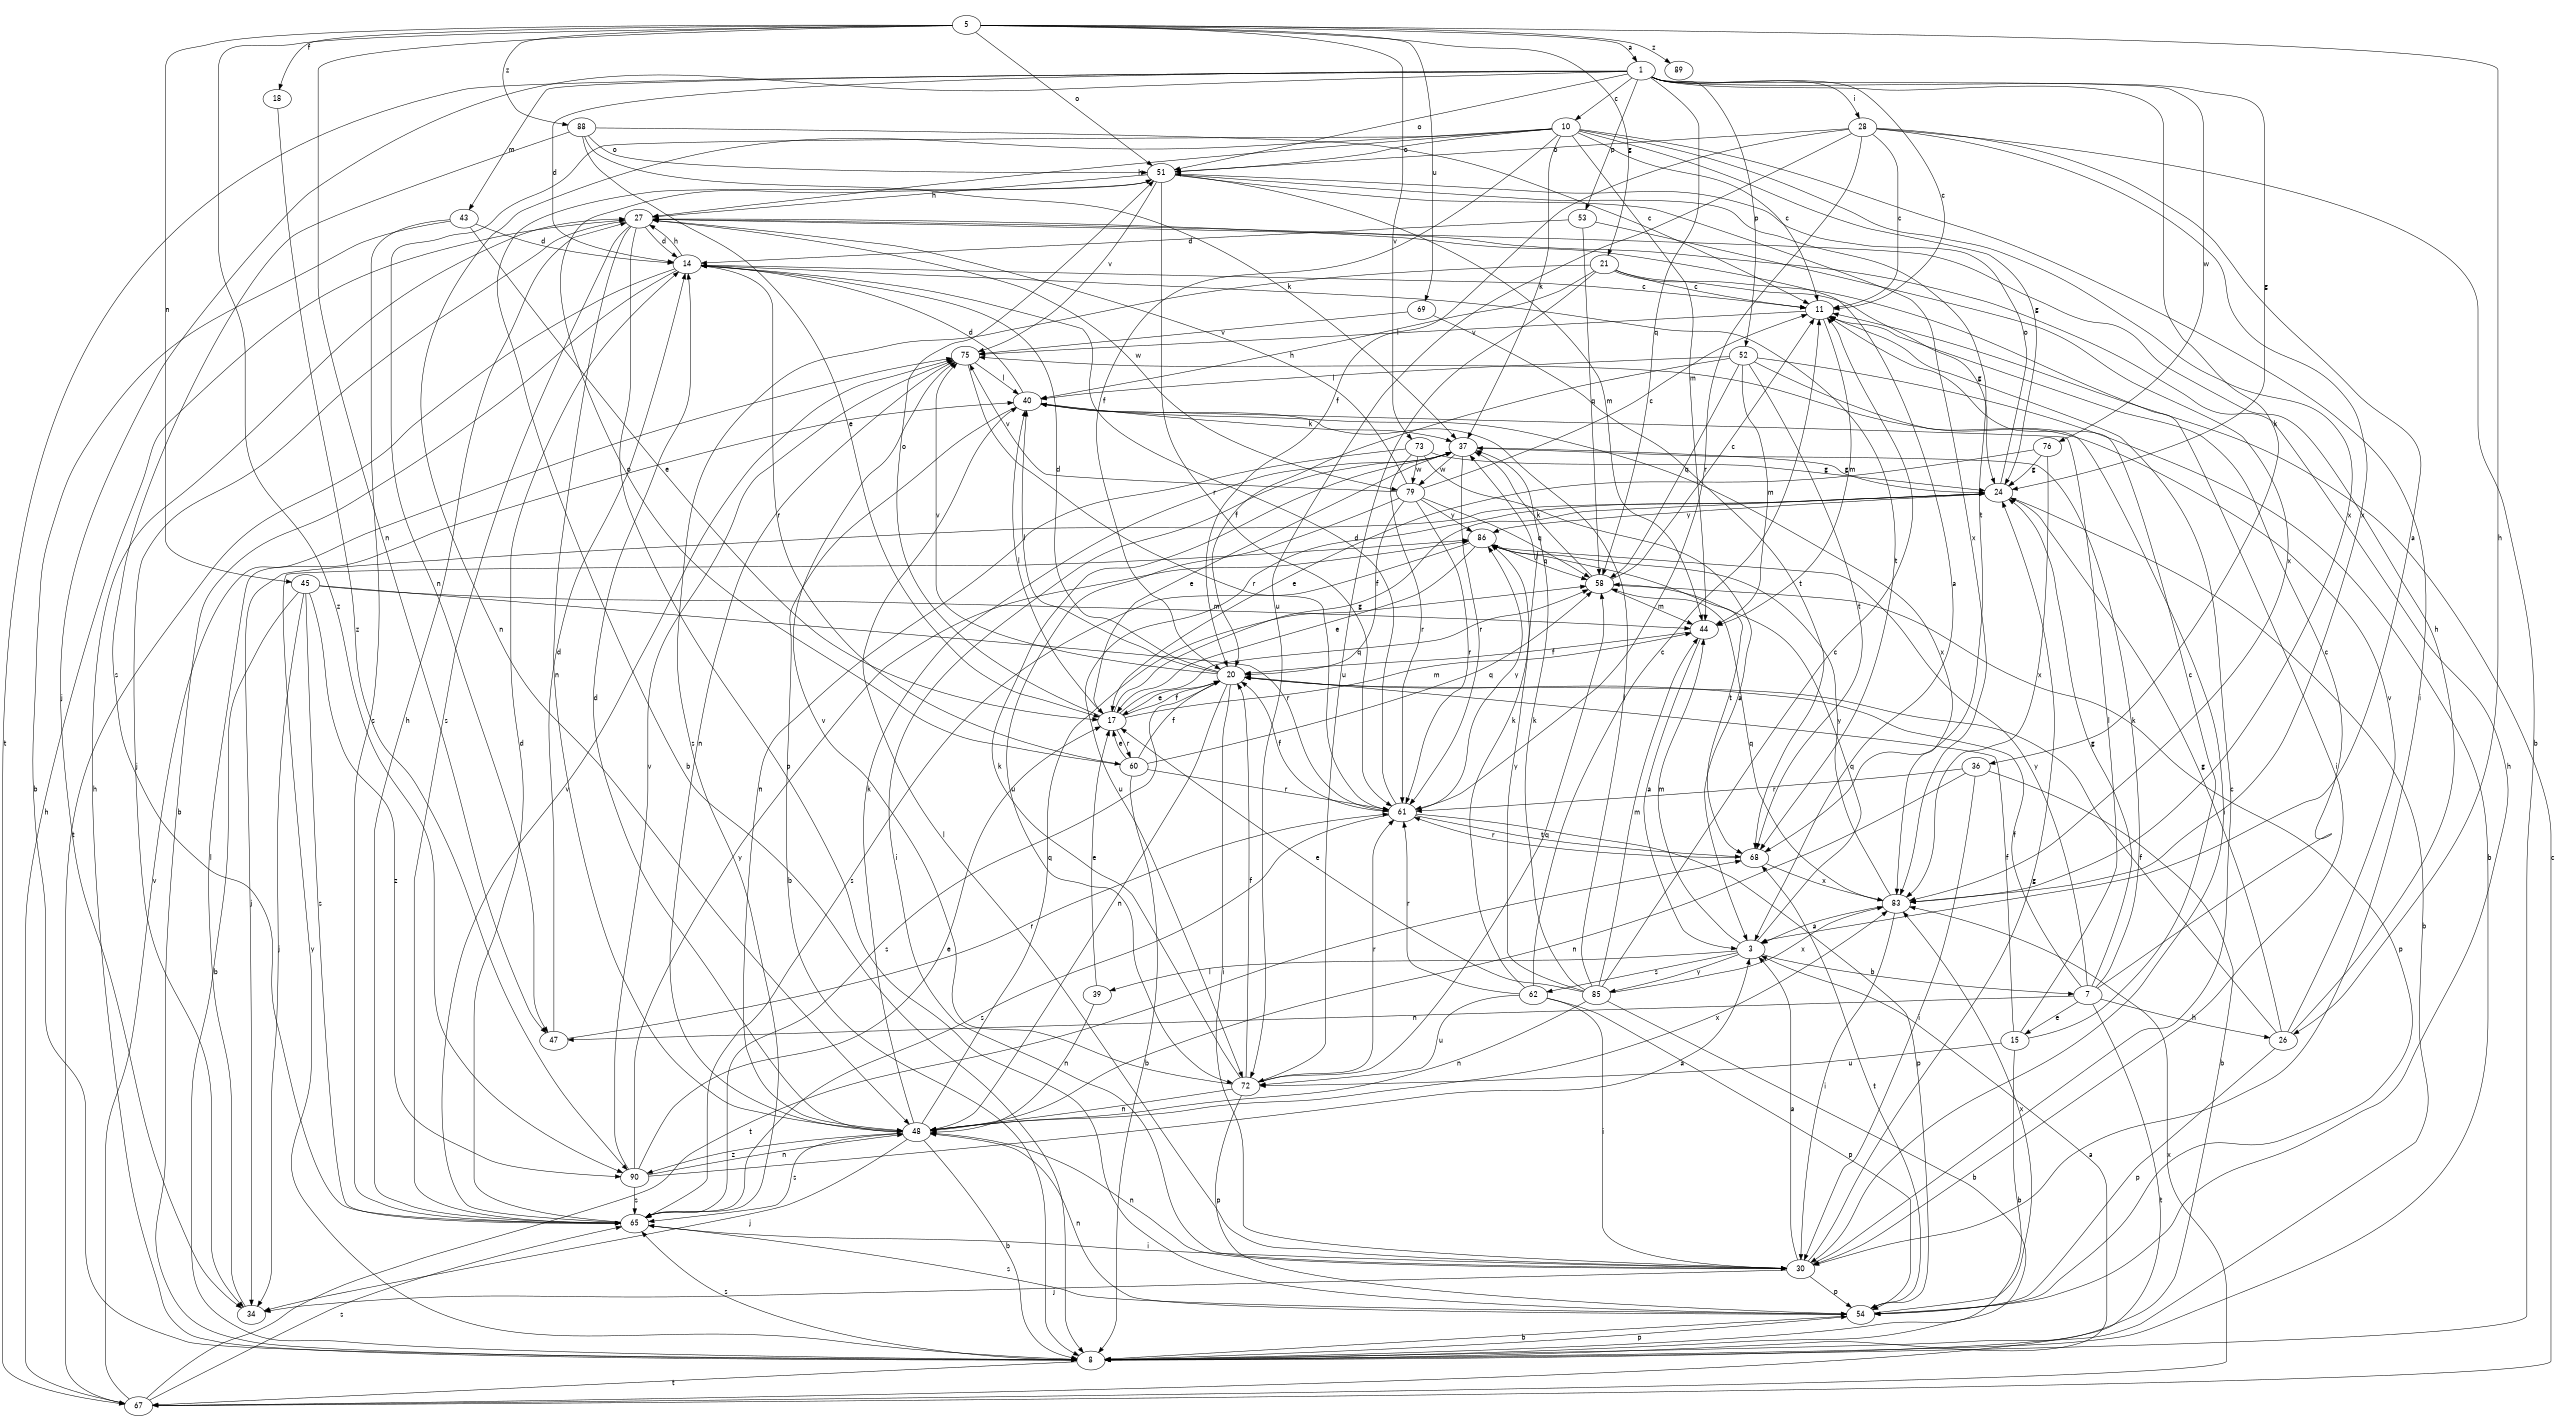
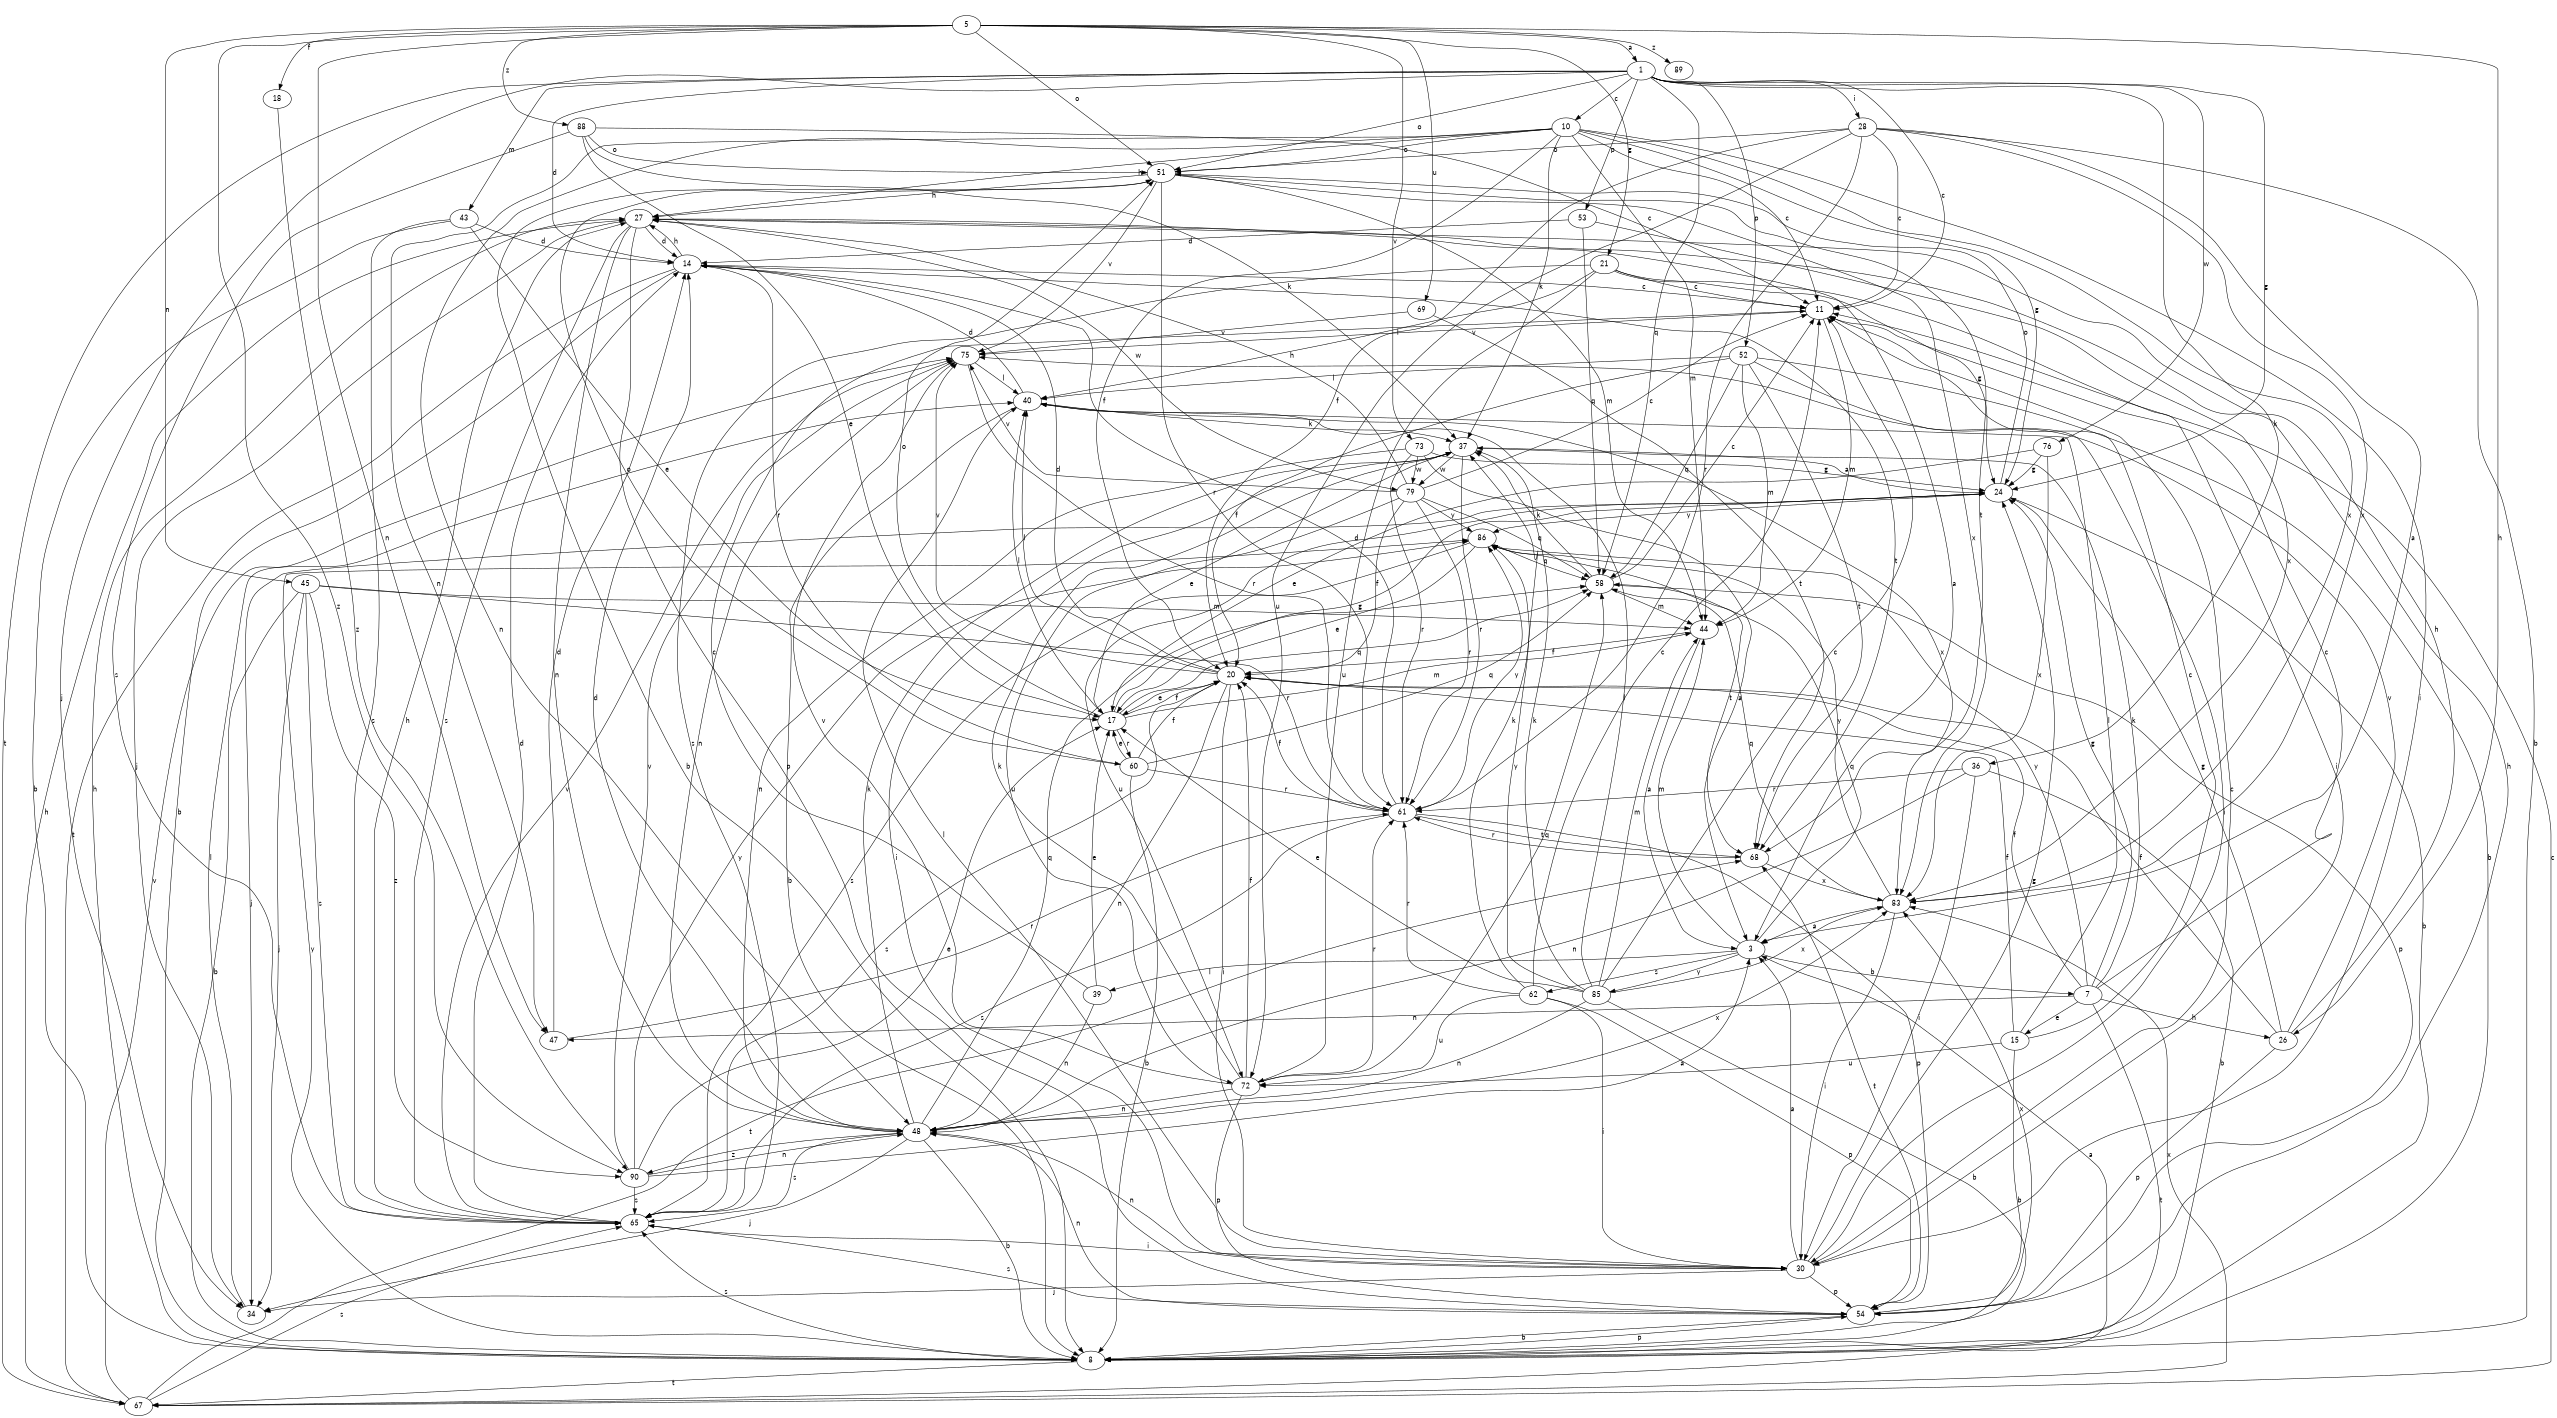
edge "39" -> "11": added, label "c"
edge "37" -> "24": label "g" -> "a"
